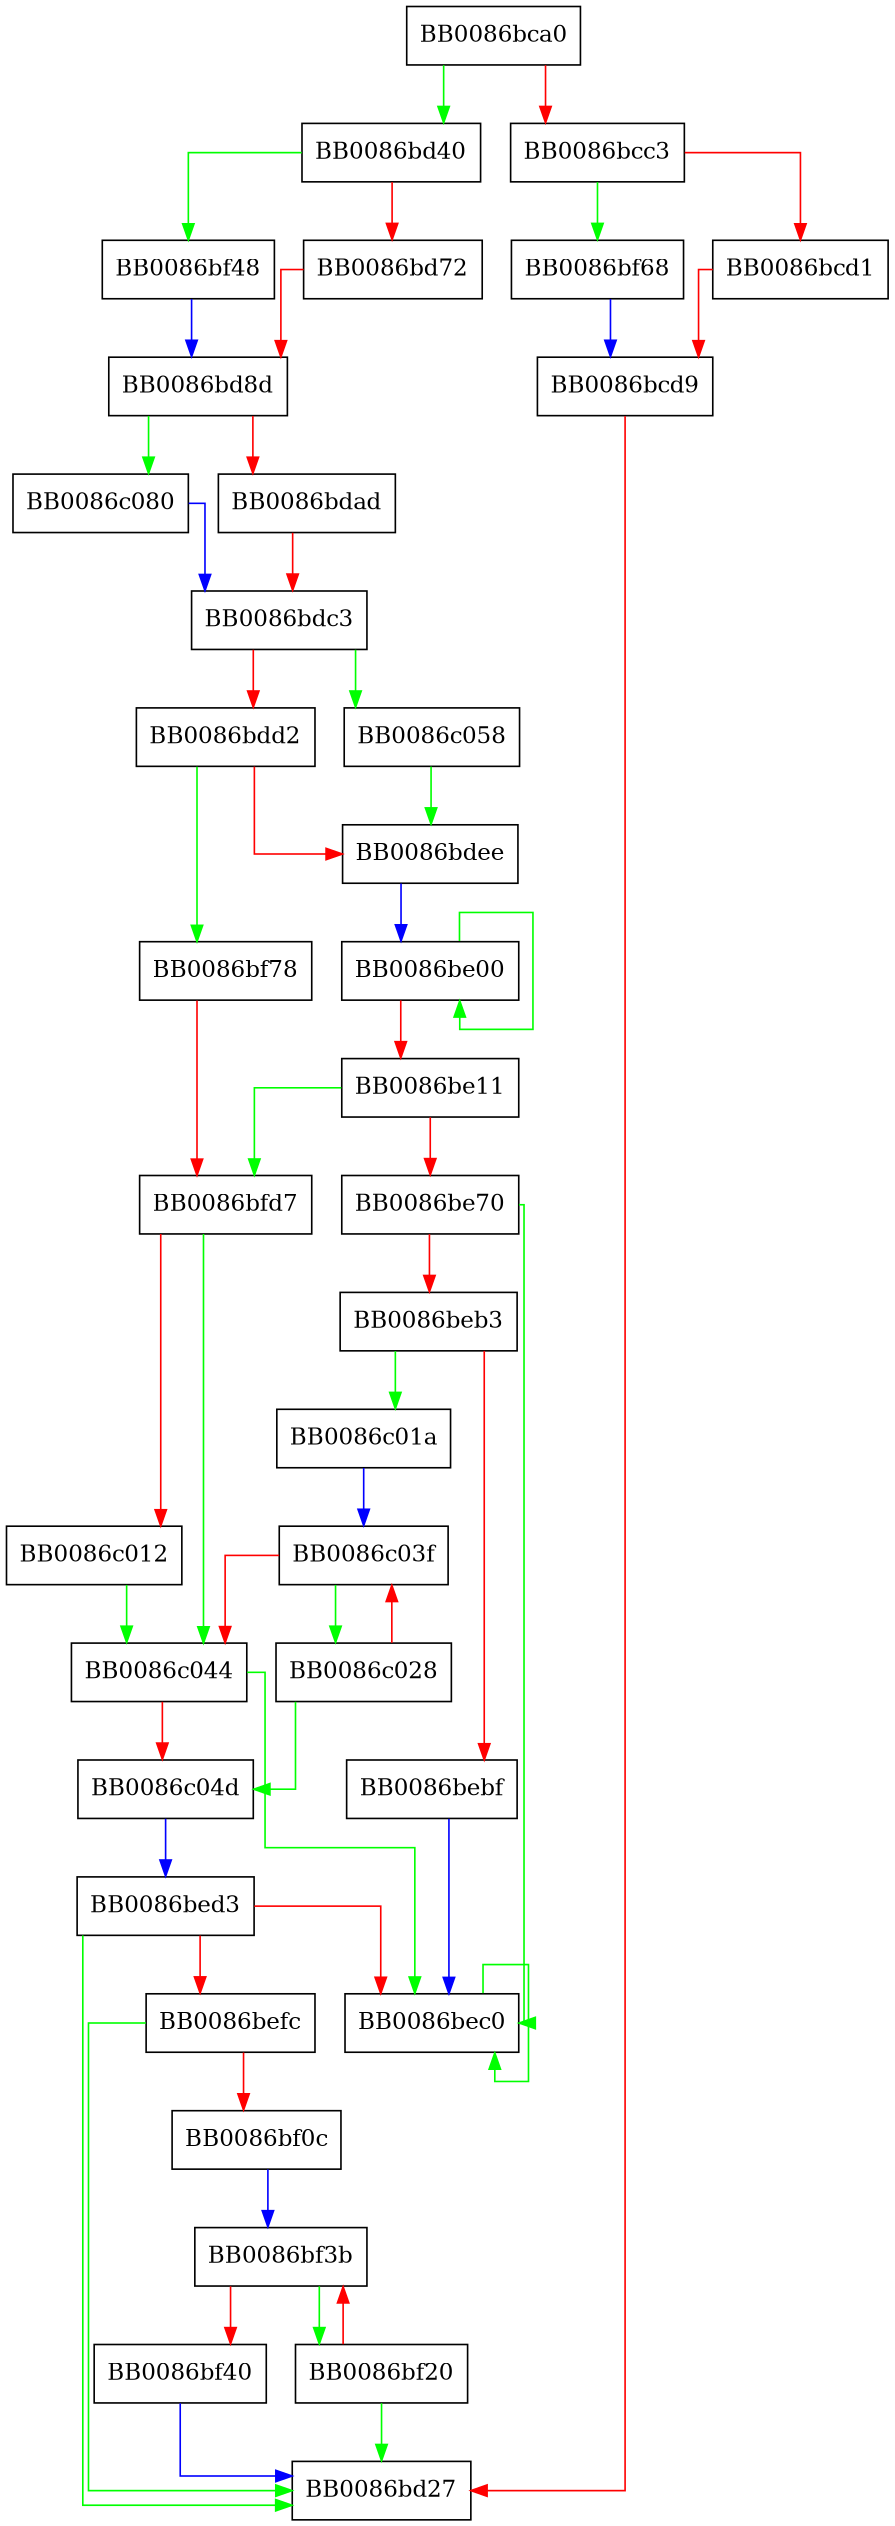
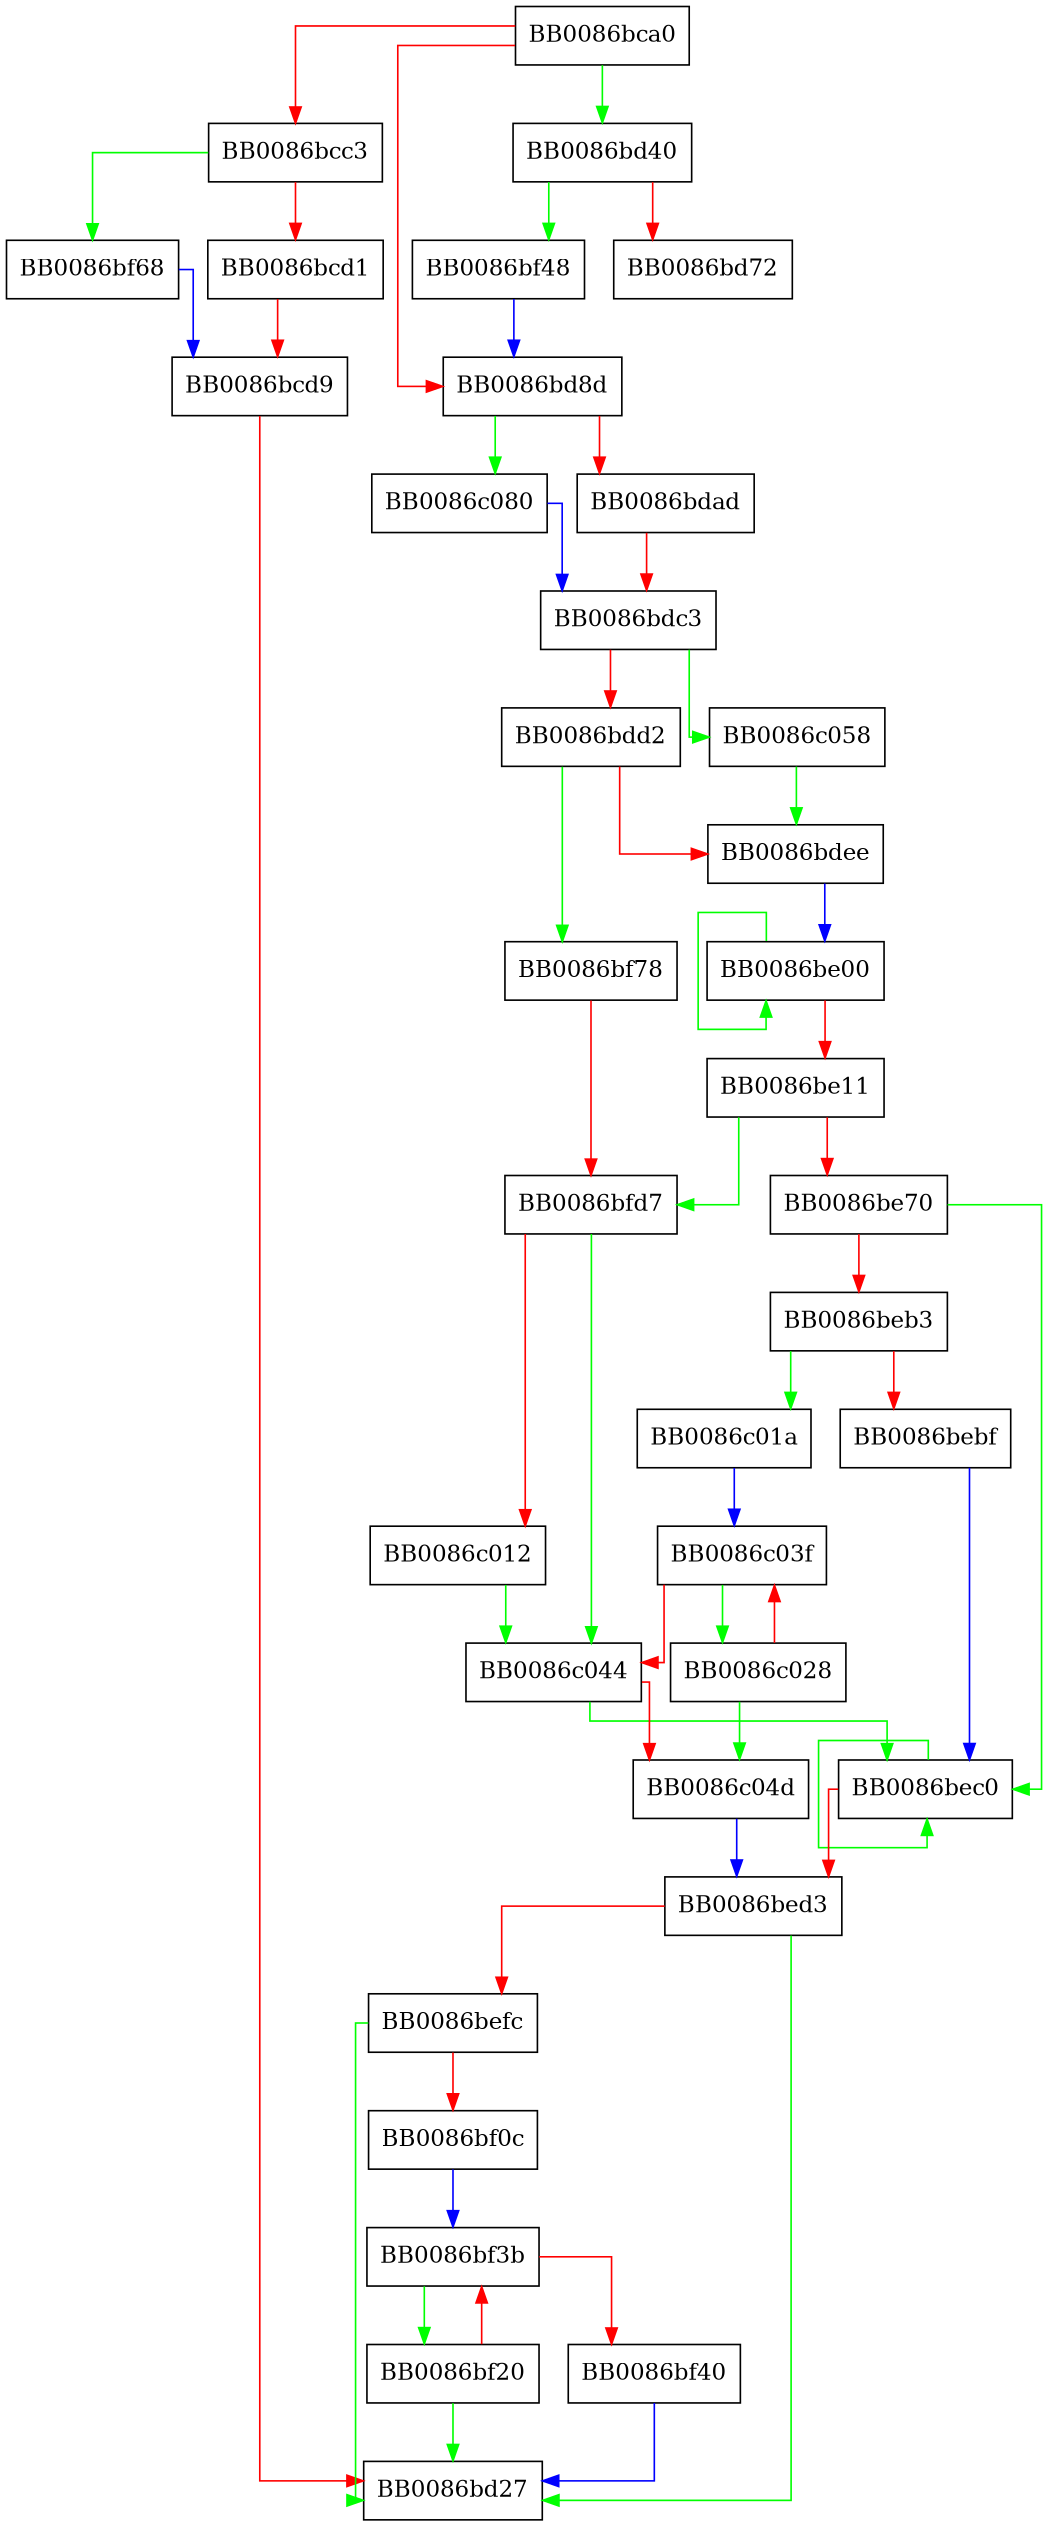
edge "BB0086bd72" -> "BB0086bd8d": now "BB0086bca0" -> "BB0086bd8d"
edge "BB0086bed3" -> "BB0086bec0": reversed
